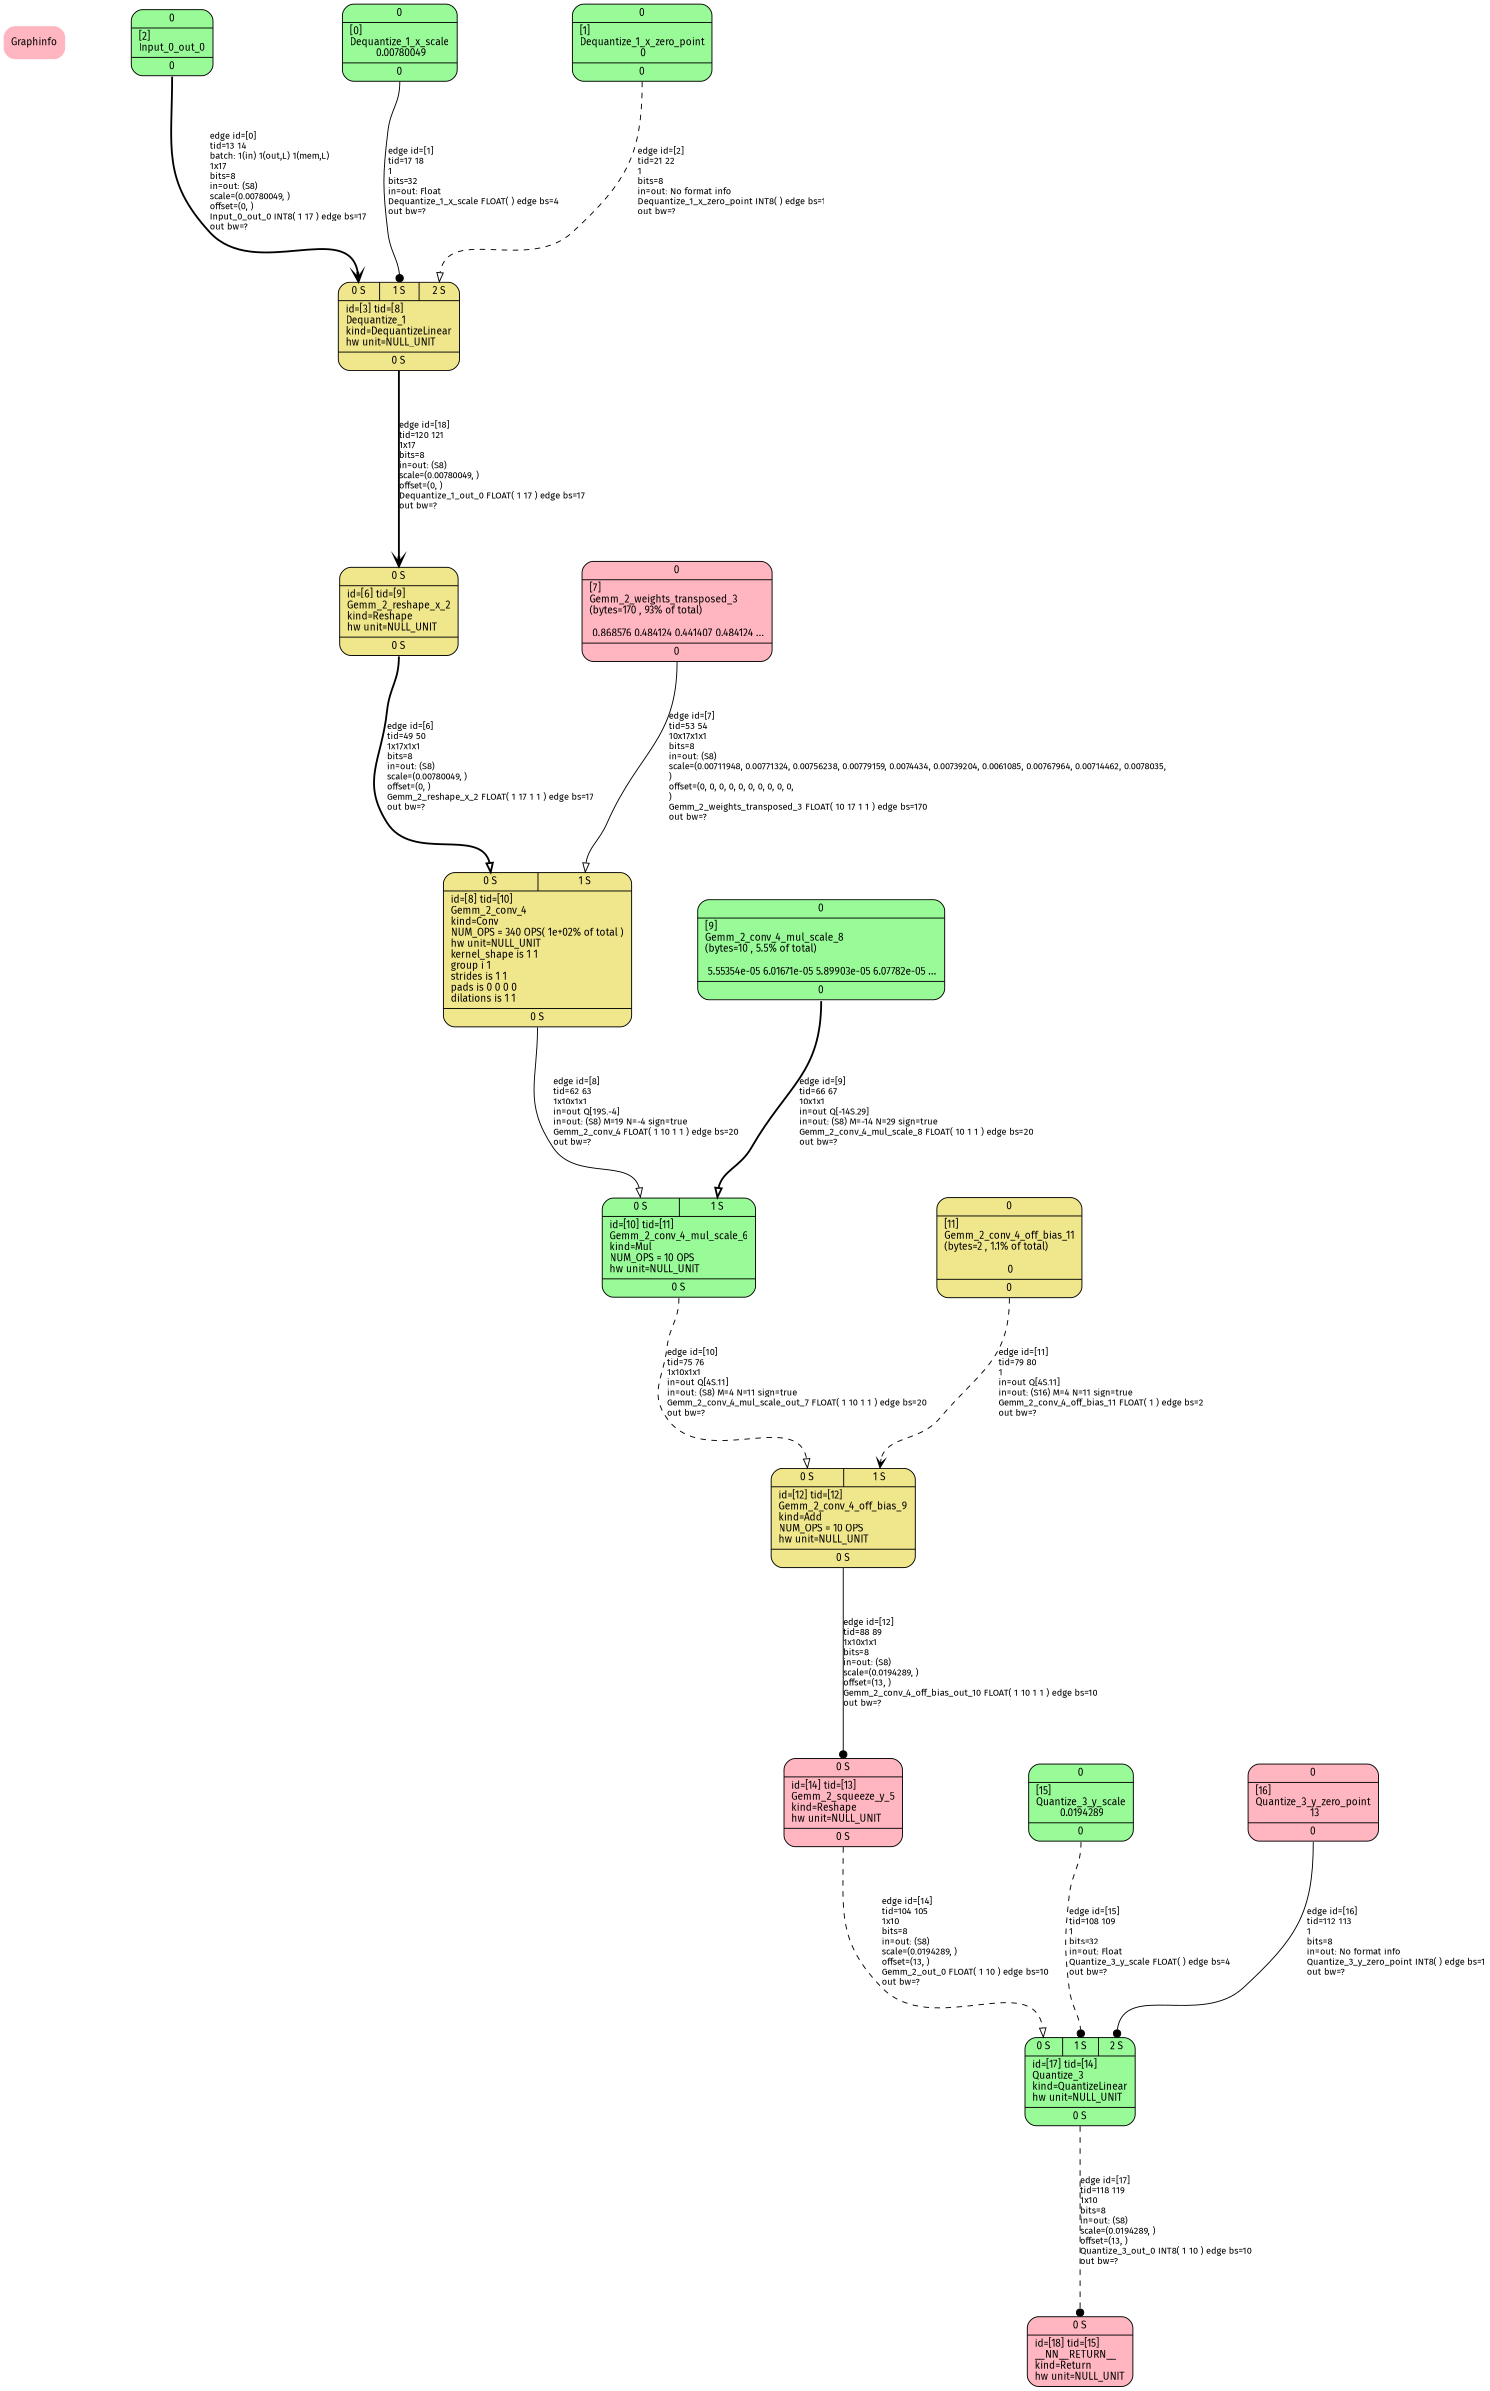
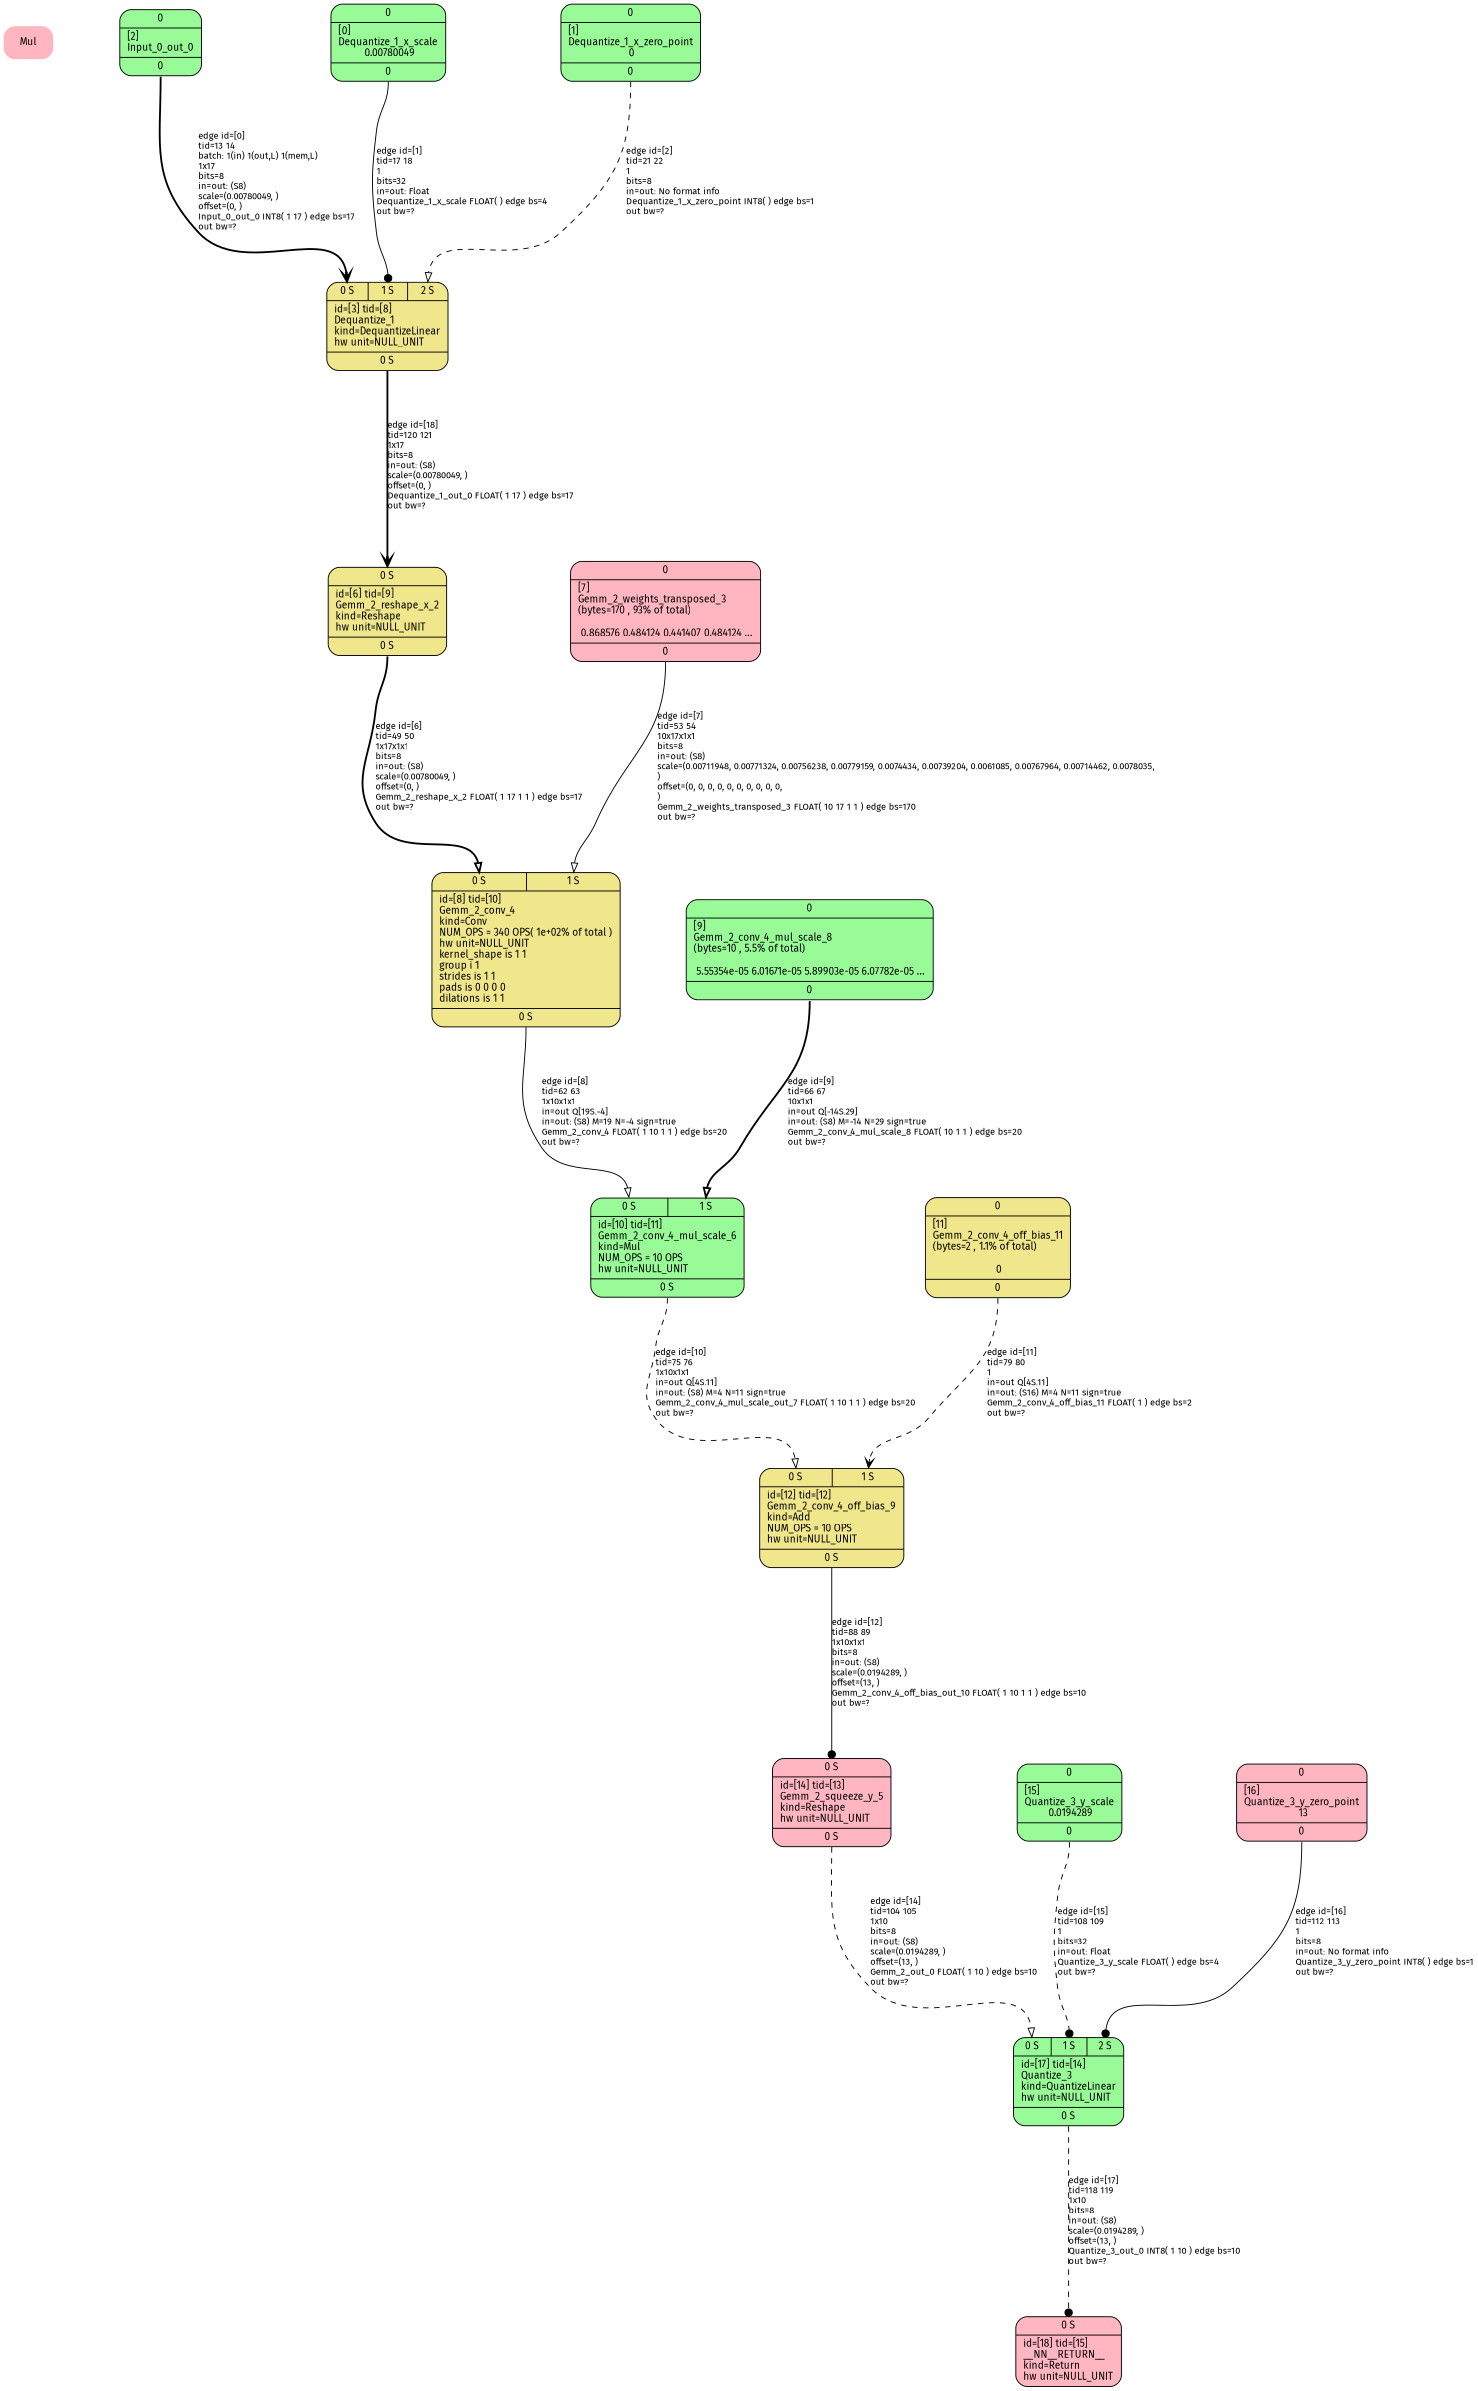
node "Graphinfo": label "Graphinfo" -> "Mul"
